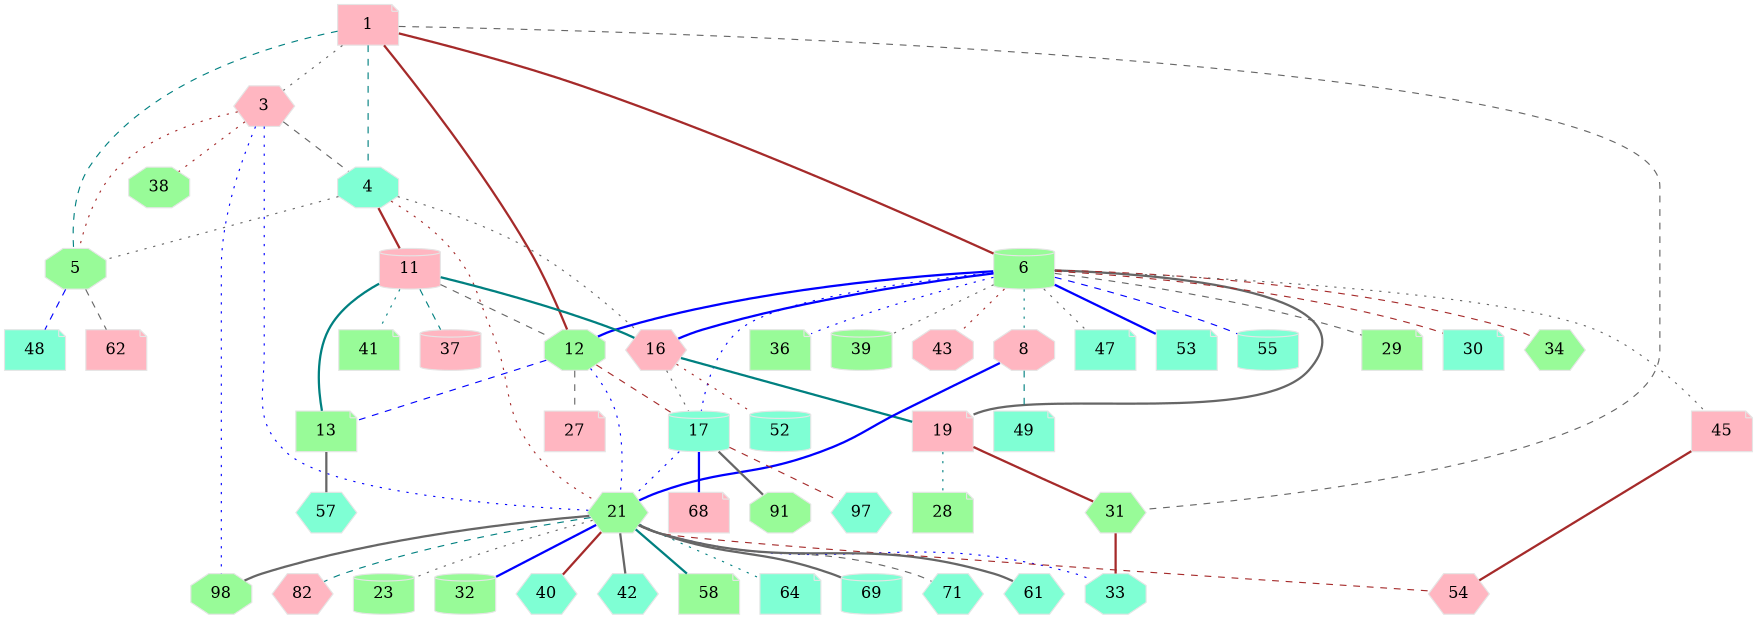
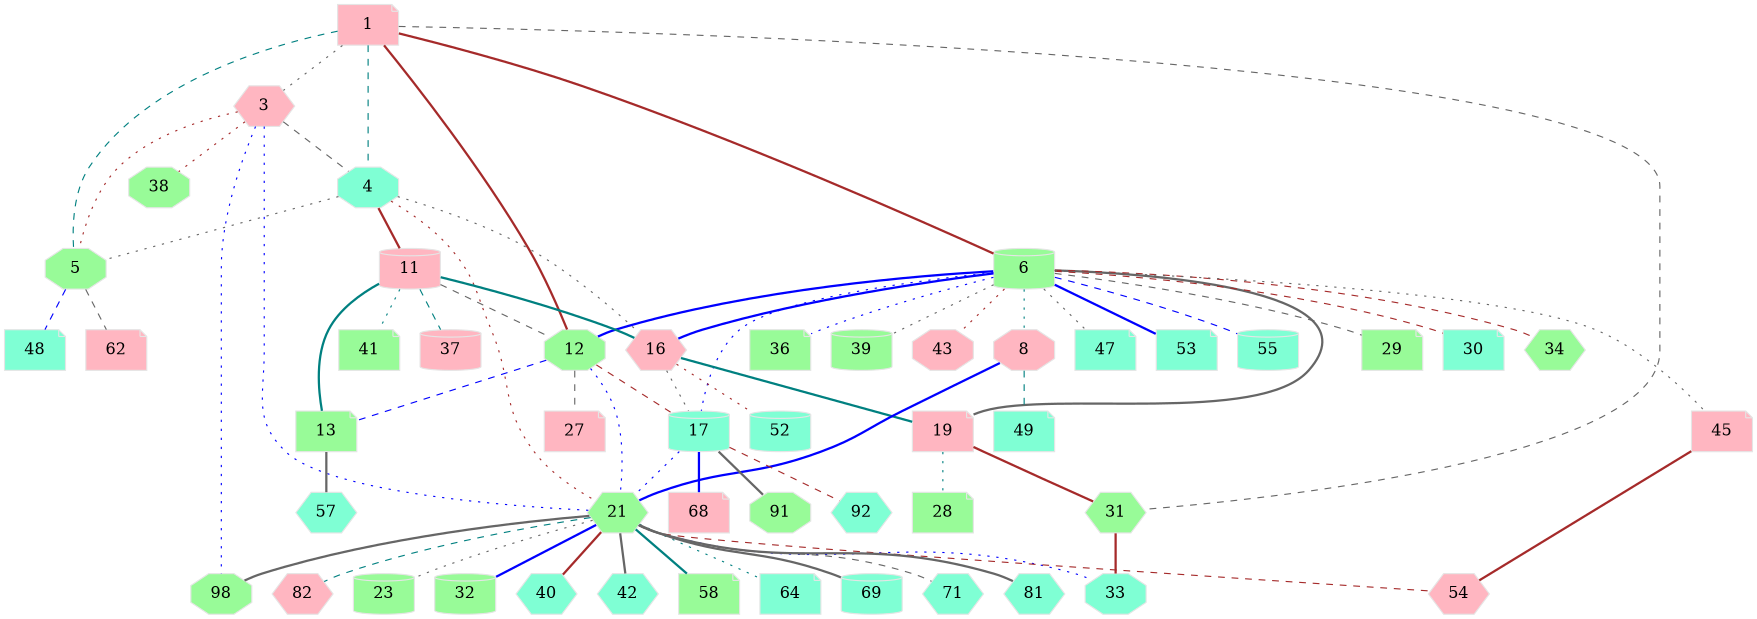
node "97": label "97" -> "92"
node "61": label "61" -> "81"
